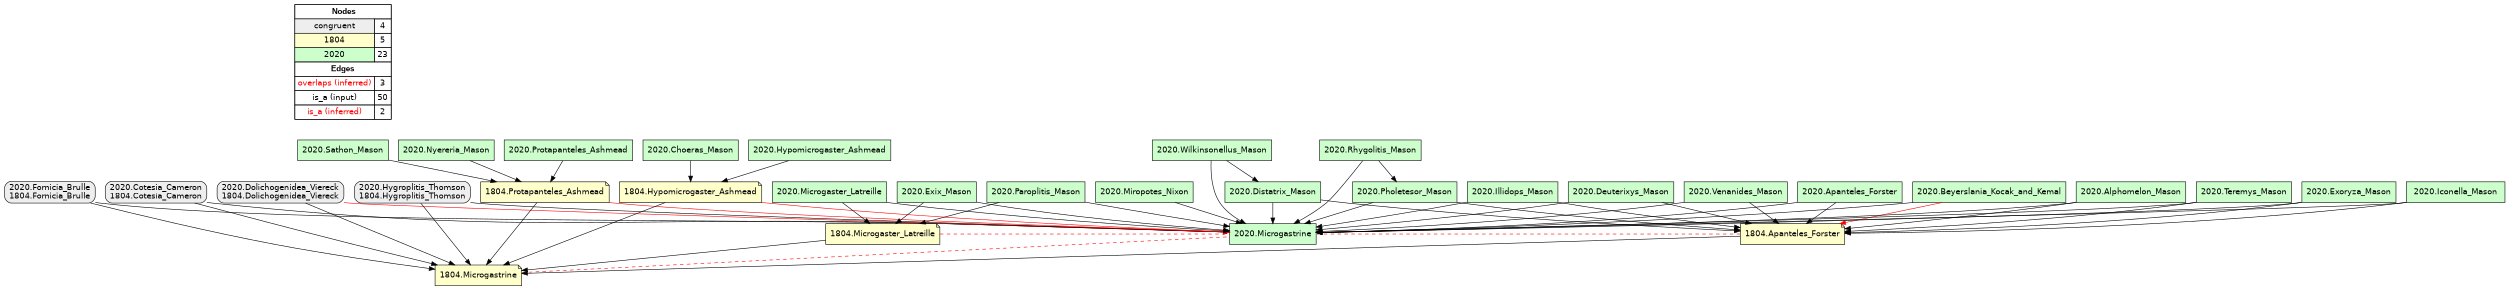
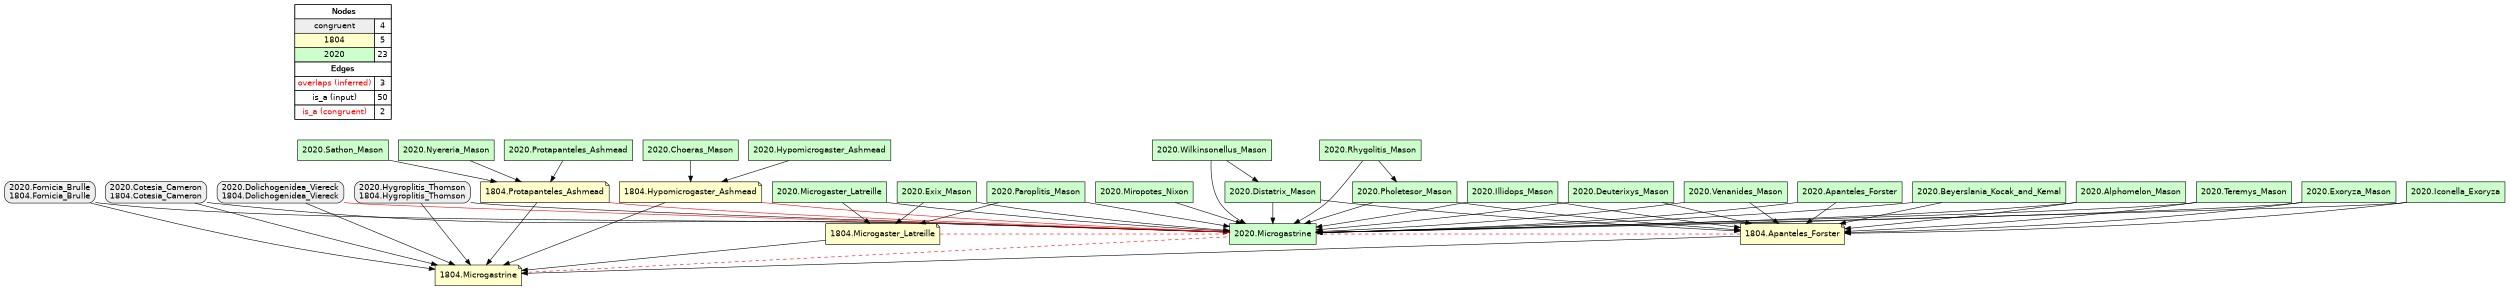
node "Nodes": text "is_a (inferred)" -> "is_a (congruent)"
node "2020.Iconella_Mason": label "2020.Iconella_Mason" -> "2020.Iconella_Exoryza"
edge "2020.Beyerslania_Kocak_and_Kemal" -> "1804.Apanteles_Forster": color #ff0000 -> #000000
